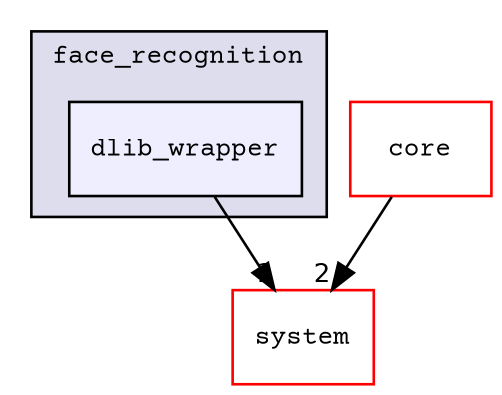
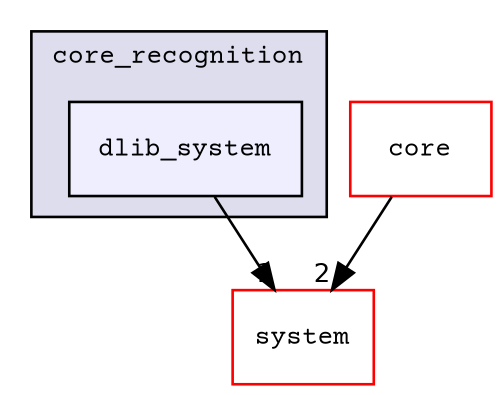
cluster "face_recognition": label "face_recognition" -> "core_recognition"
node "dlib_wrapper": label "dlib_wrapper" -> "dlib_system"
